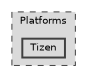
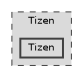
cluster "Platforms": label "Platforms" -> "Tizen"
